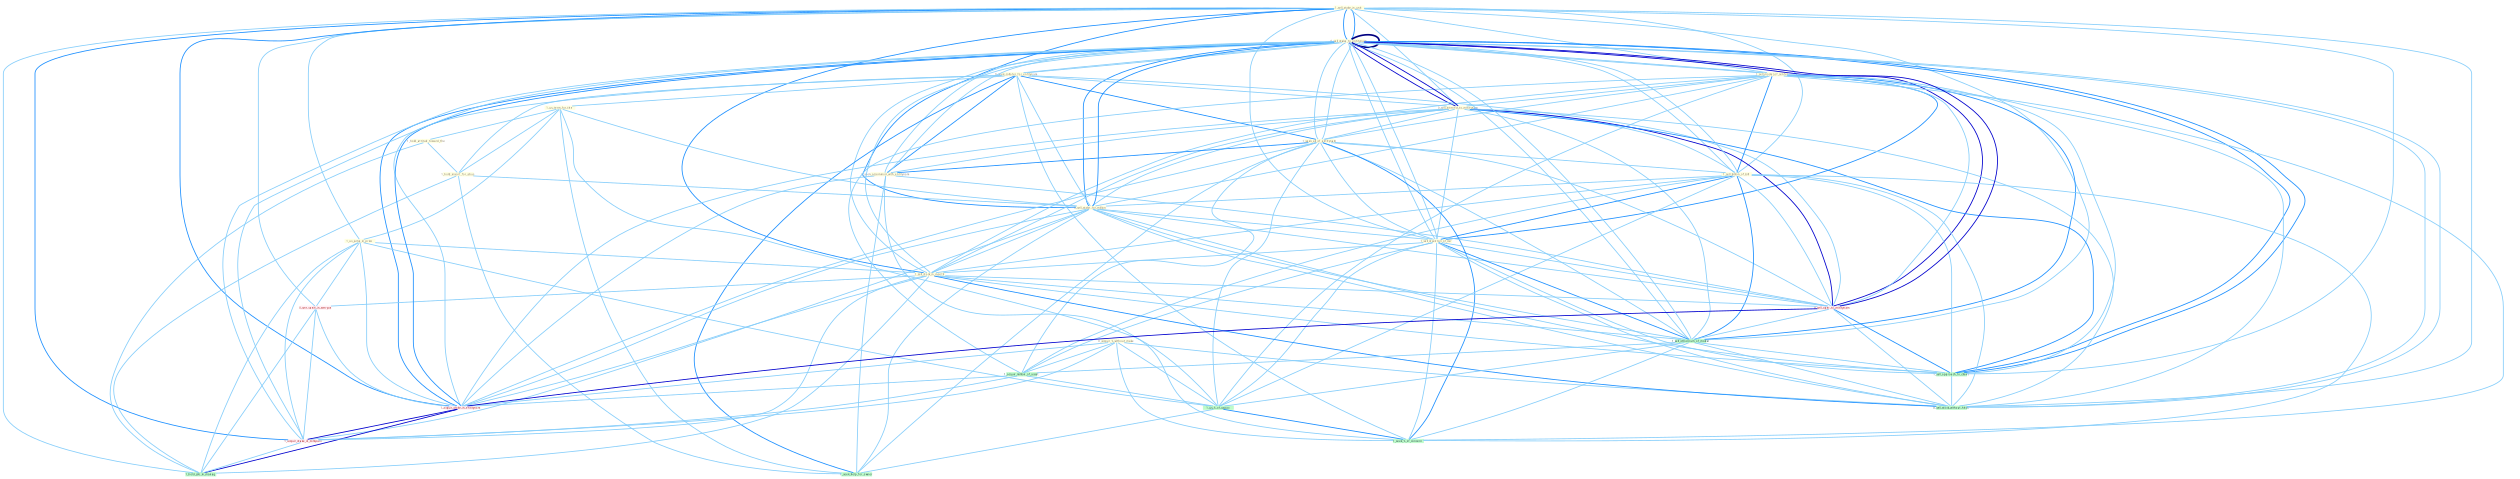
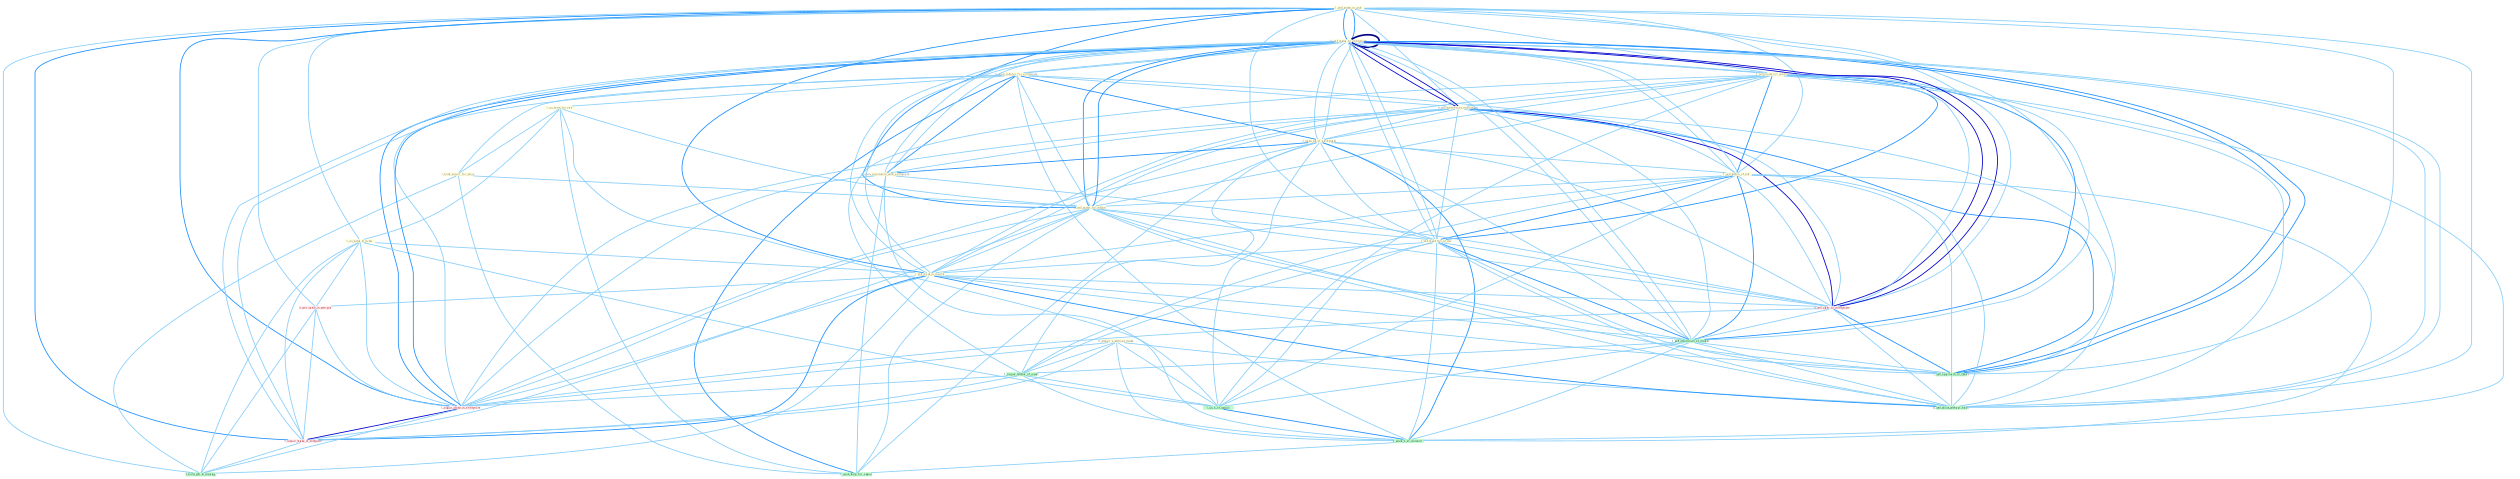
edge "1_sell_stake_in_unit" -- "0_sell_oper_to_entitynam": added
node "1_hold_attitud_toward_the": removed
edge "0_sell_oper_to_entitynam" -- "1_acquir_stake_in_entitynam": color #0000cd -> #87cefa
edge "0_sell_stock_in_month" -- "1_acquir_stake_in_compani": color #87cefa -> #1e90ff
edge "1_acquir_million_of_asset" -- "1_seek_%_of_concern": added
edge "1_us_%_of_capac" -- "1_seek_help_for_owner": now "1_seek_%_of_concern" -- "1_seek_help_for_owner"
edge "1_acquir_stake_in_entitynam" -- "1_hold_job_in_manag": color #0000cd -> #87cefa
